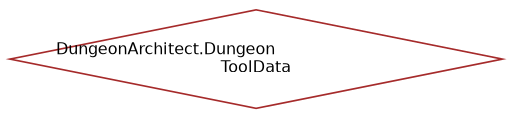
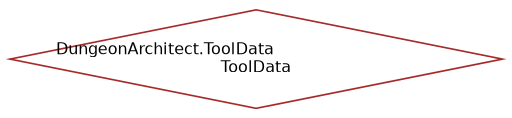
node "DungeonArchitect.Dungeon ToolData": label "DungeonArchitect.Dungeon ToolData" -> "DungeonArchitect.ToolData ToolData"
